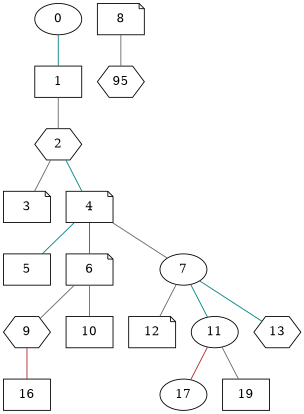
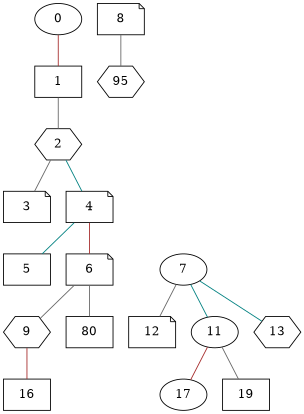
edge "0" -- "1": color teal -> brown
edge "4" -- "7": removed
node "10": label "10" -> "80"
